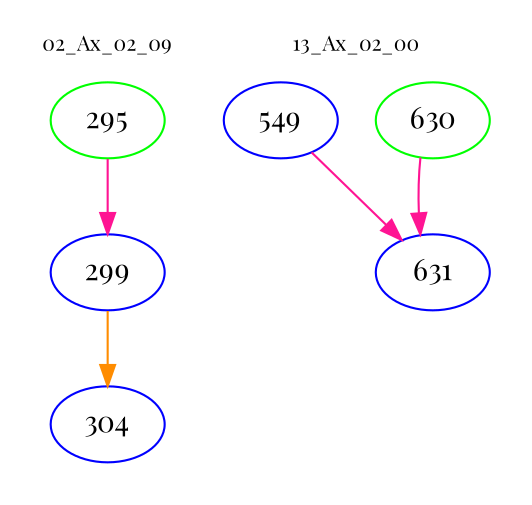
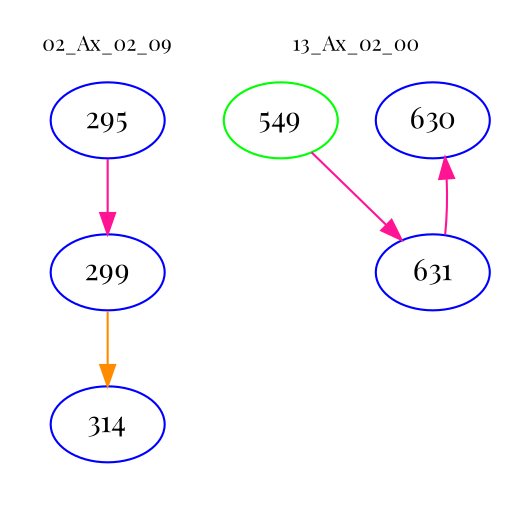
node "295": color green -> blue
node "549": color blue -> green
node "630": color green -> blue
edge "630" -> "631": reversed
node "304": label "304" -> "314"
